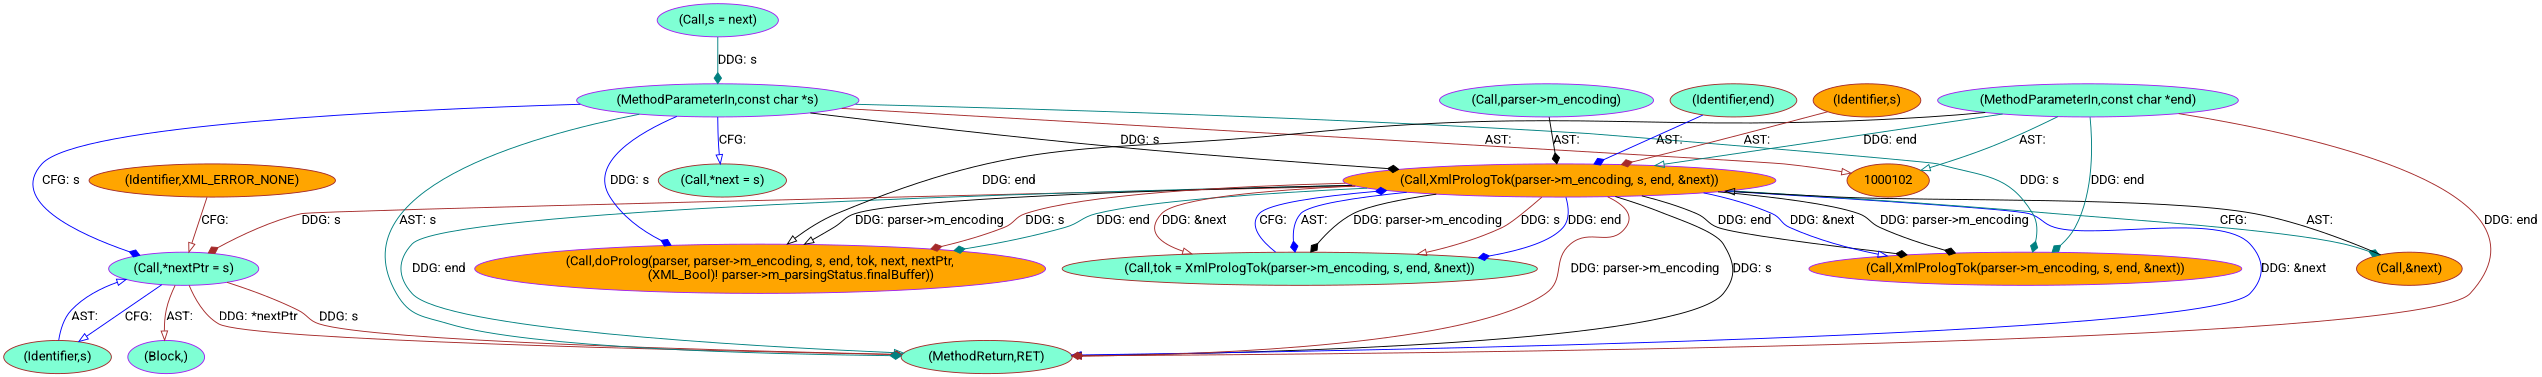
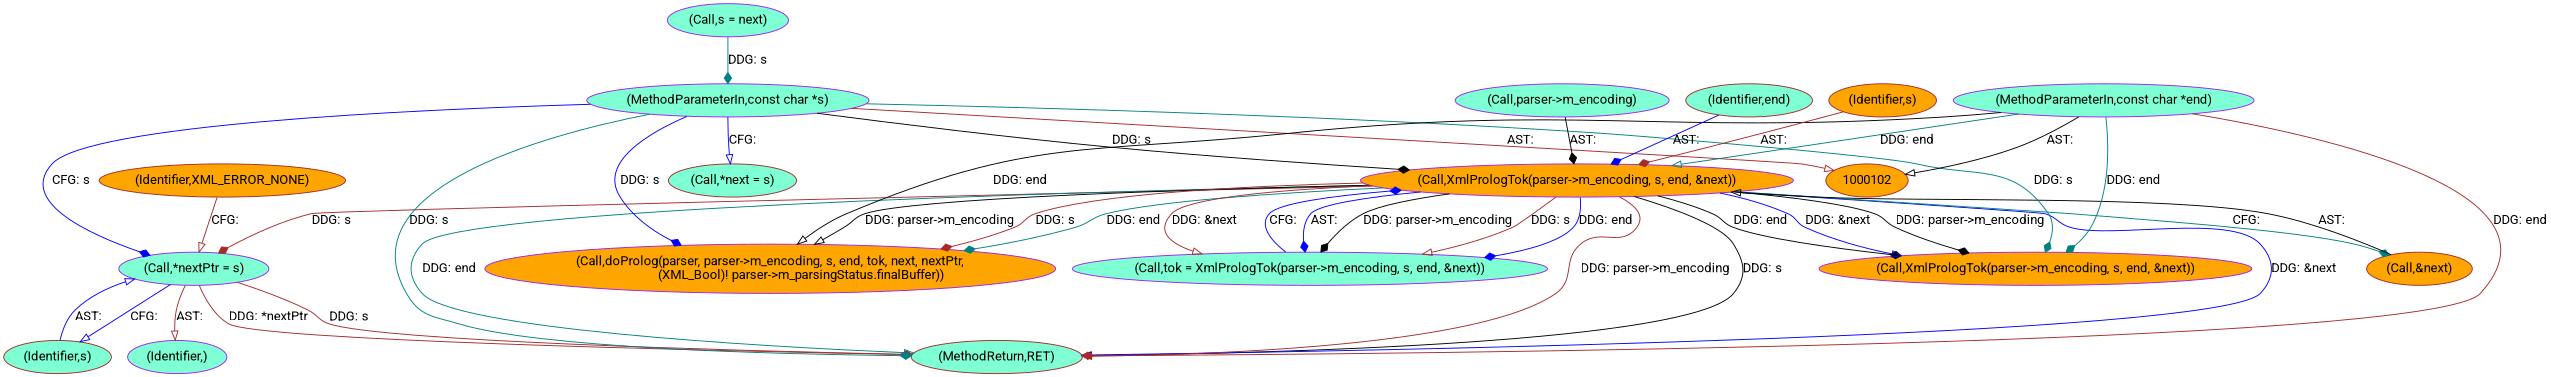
edge "(MethodParameterIn,const char *end)" -> "1000102": color teal -> black
edge "(MethodParameterIn,const char *s)" -> "(MethodReturn,RET)": label "AST: s" -> "DDG: s"
node "(Call,tok = XmlPrologTok(parser->m_encoding, s, end, &next))": color brown -> purple
node "(Block,)": label "(Block,)" -> "(Identifier,)"
